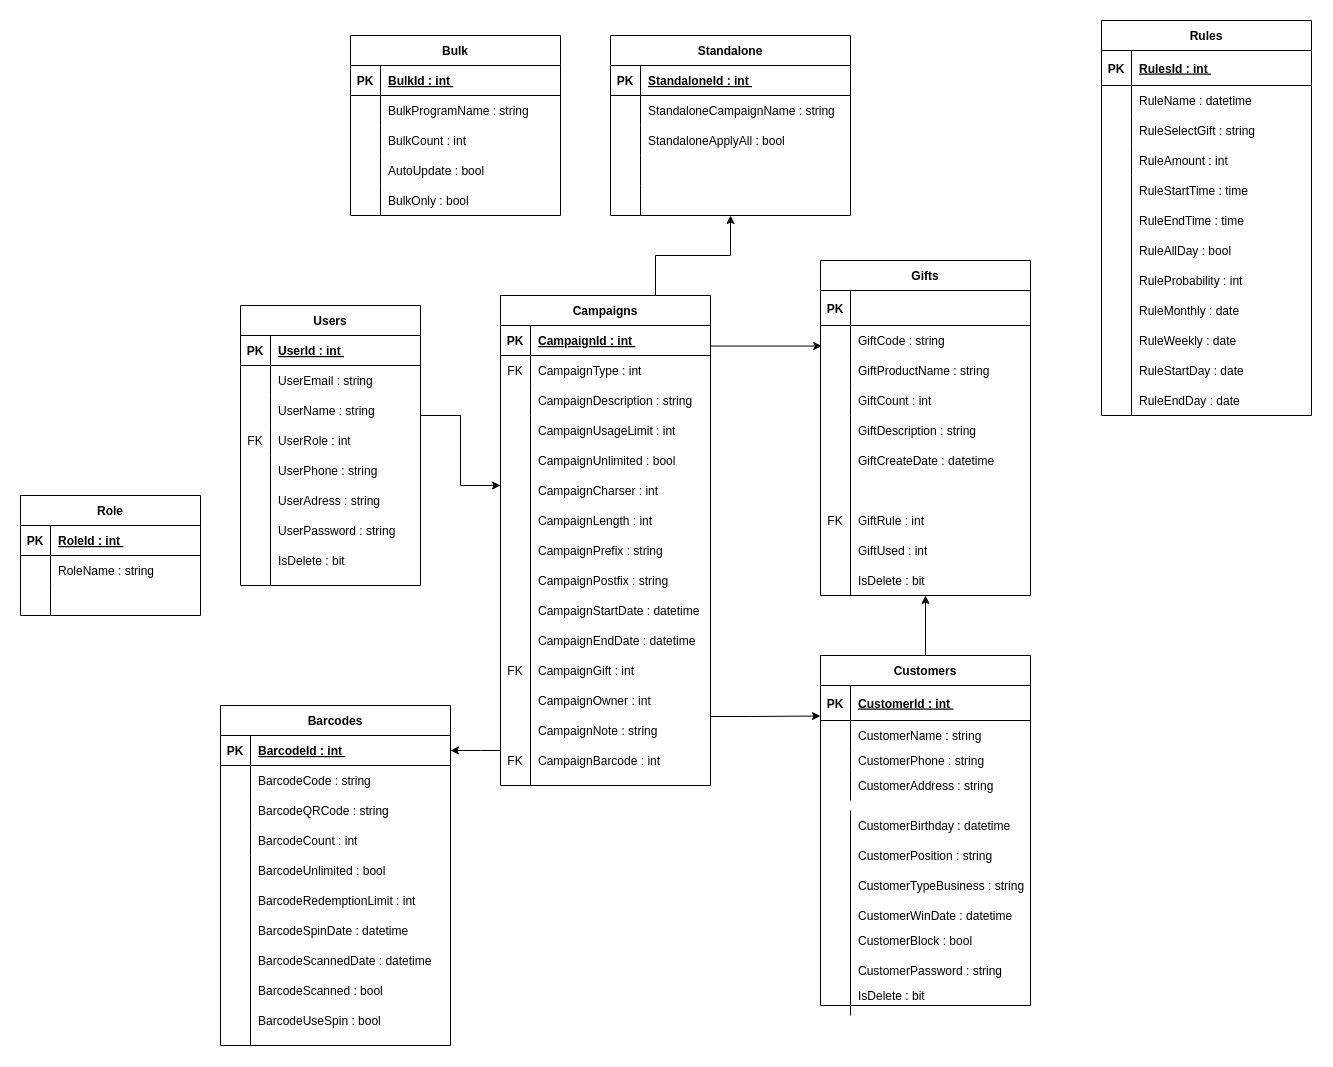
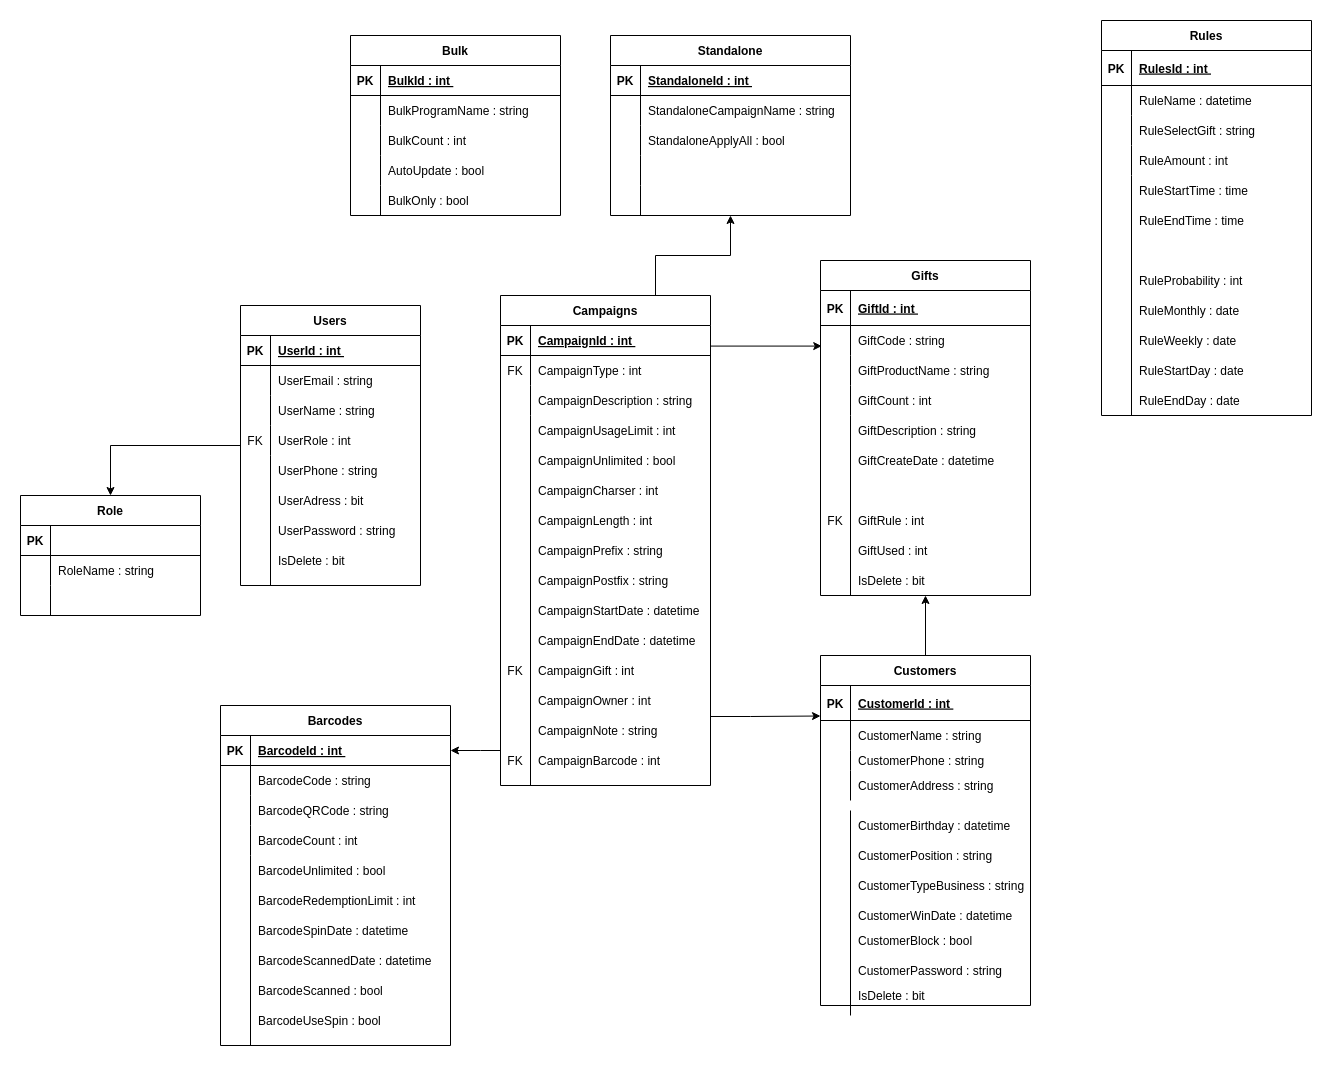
node "RuleAllDay : bool": removed
node "GiftId : int": added
edge "Users" -> "Role": added
edge "Users" -> "Campaigns": removed
node "UserAdress : string": label "UserAdress : string" -> "UserAdress : bit"
node "RoleId : int": removed
